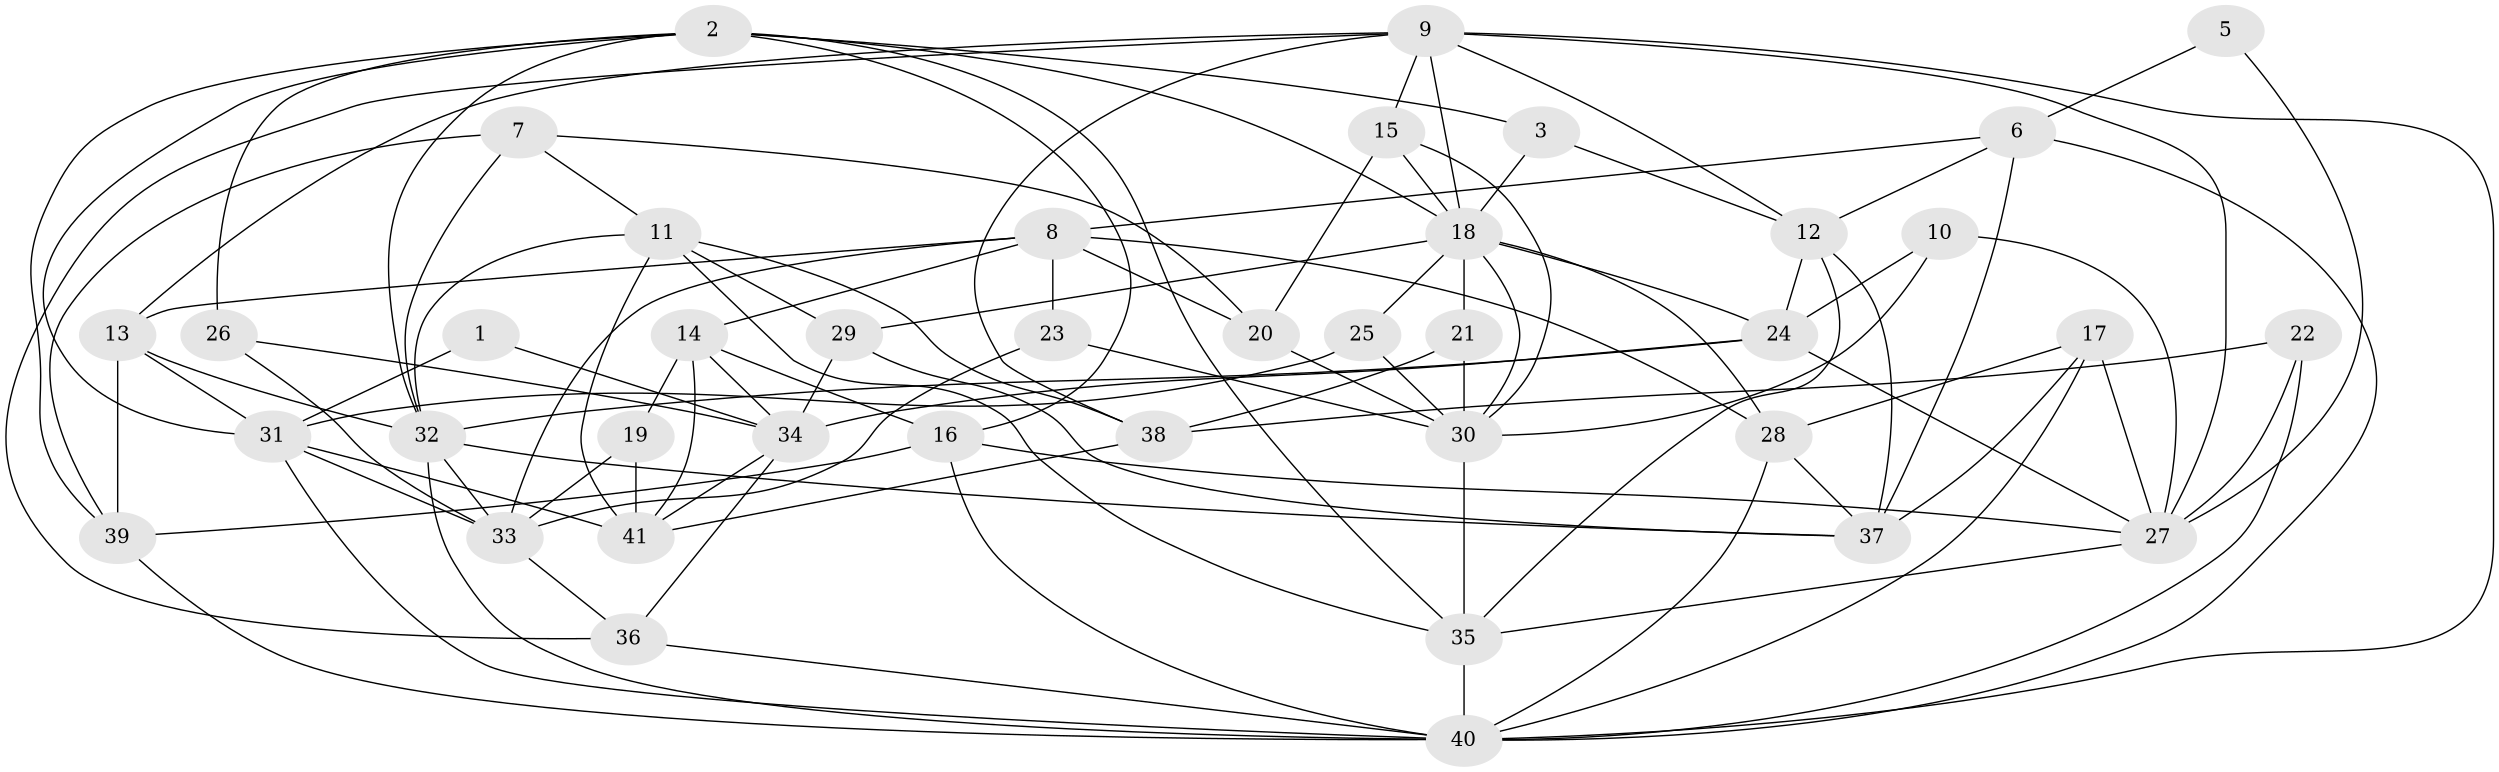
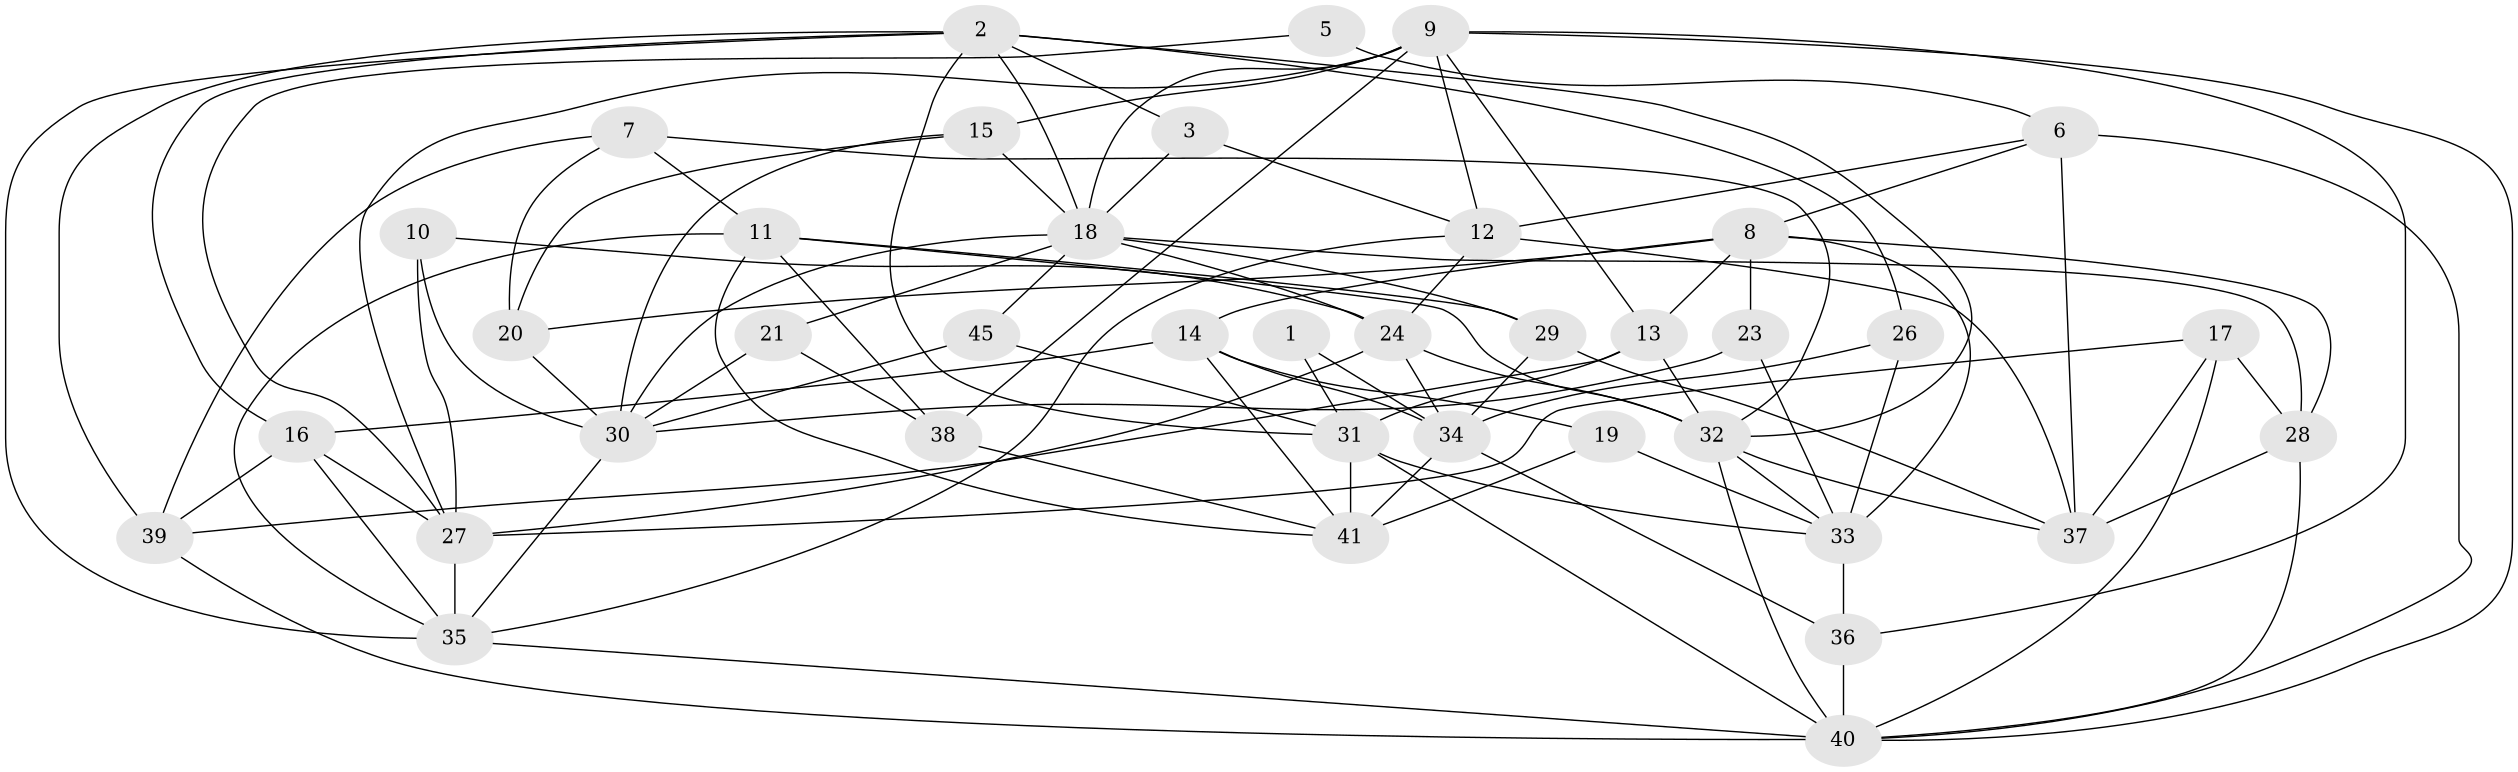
node "25": label "25" -> "45"
node "22": removed
edge "16" -- "40": now "16" -- "35"
